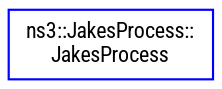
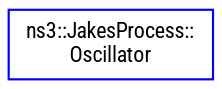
node "ns3::JakesProcess:: JakesProcess": label "ns3::JakesProcess:: JakesProcess" -> "ns3::JakesProcess:: Oscillator"
